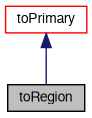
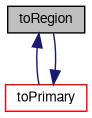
edge "toPrimary" -> "toRegion": added
